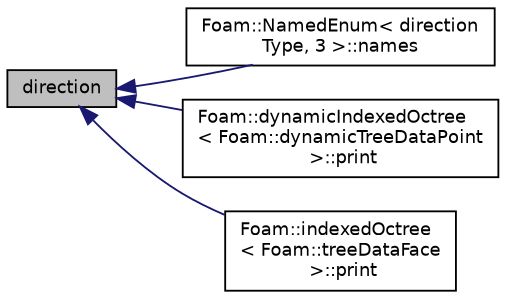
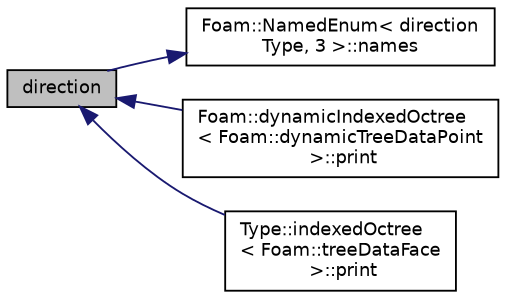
edge "Foam::NamedEnum< direction Type, 3 >::names" -> "direction": reversed
node "Foam::indexedOctree < Foam::treeDataFace >::print": label "Foam::indexedOctree < Foam::treeDataFace >::print" -> "Type::indexedOctree < Foam::treeDataFace >::print"
